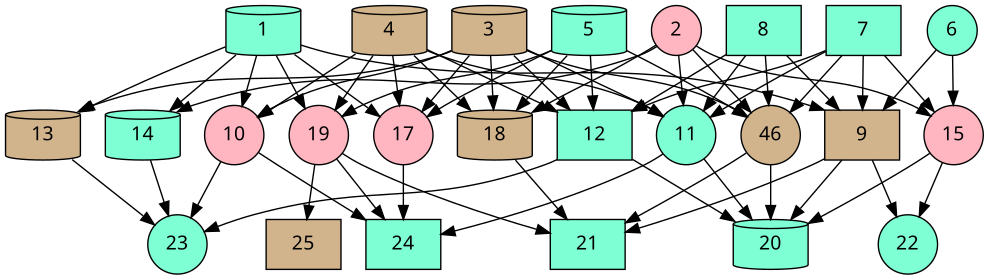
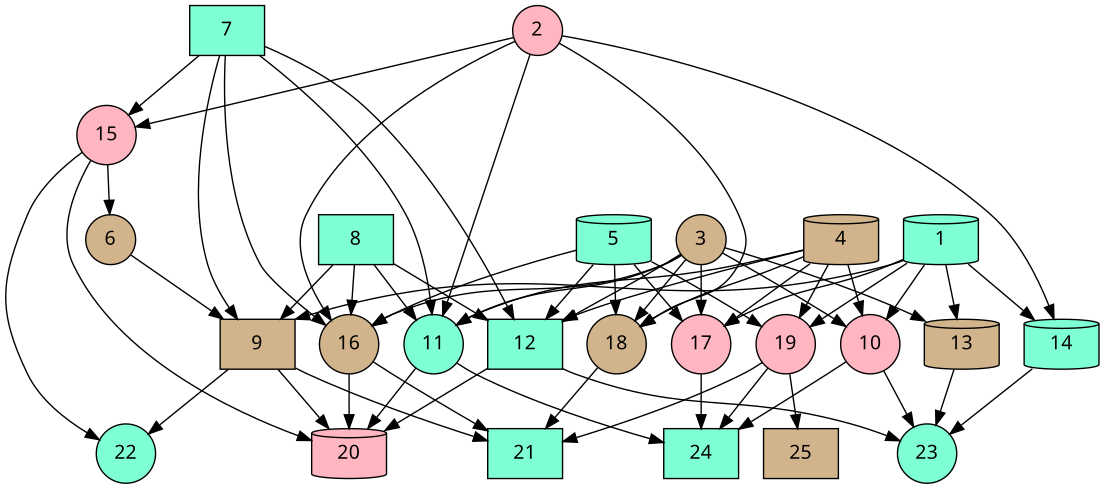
node "3": shape cylinder -> circle
node "6": fillcolor aquamarine -> tan
edge "6" -> "15": reversed
node "18": shape cylinder -> circle
node "46": label "46" -> "16"
node "20": fillcolor aquamarine -> lightpink
